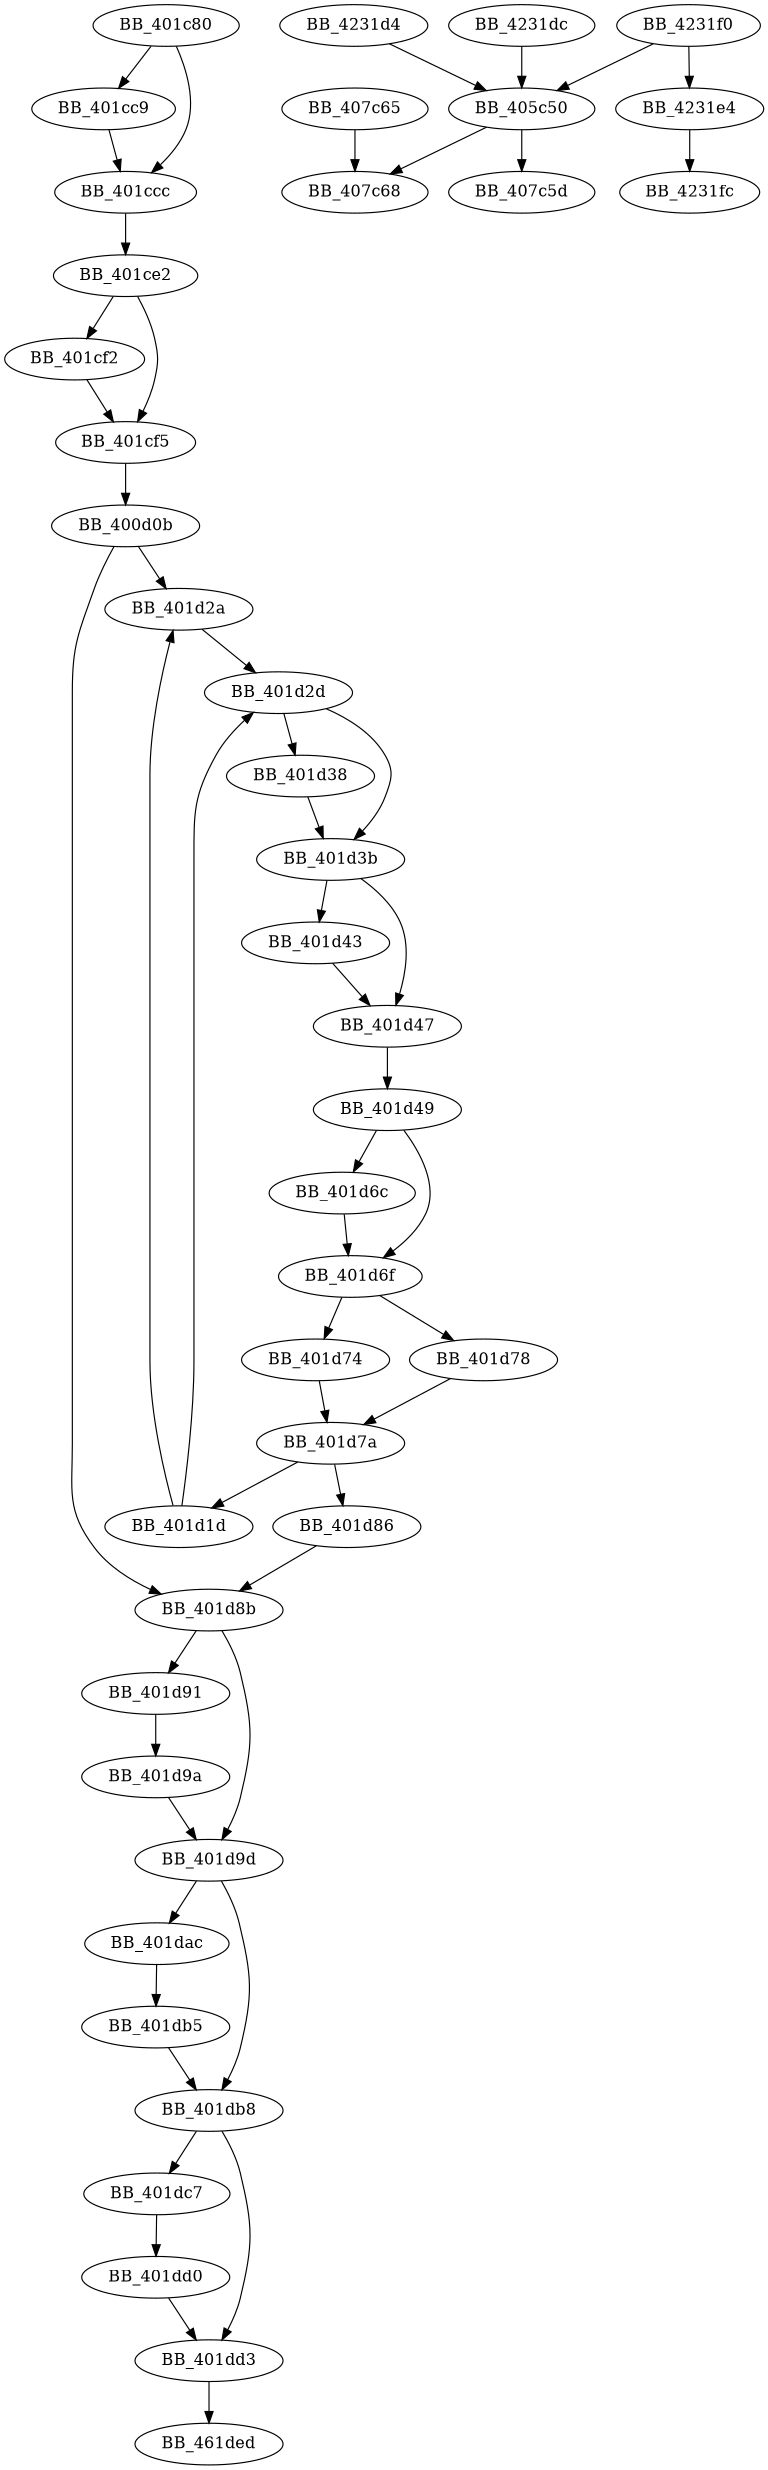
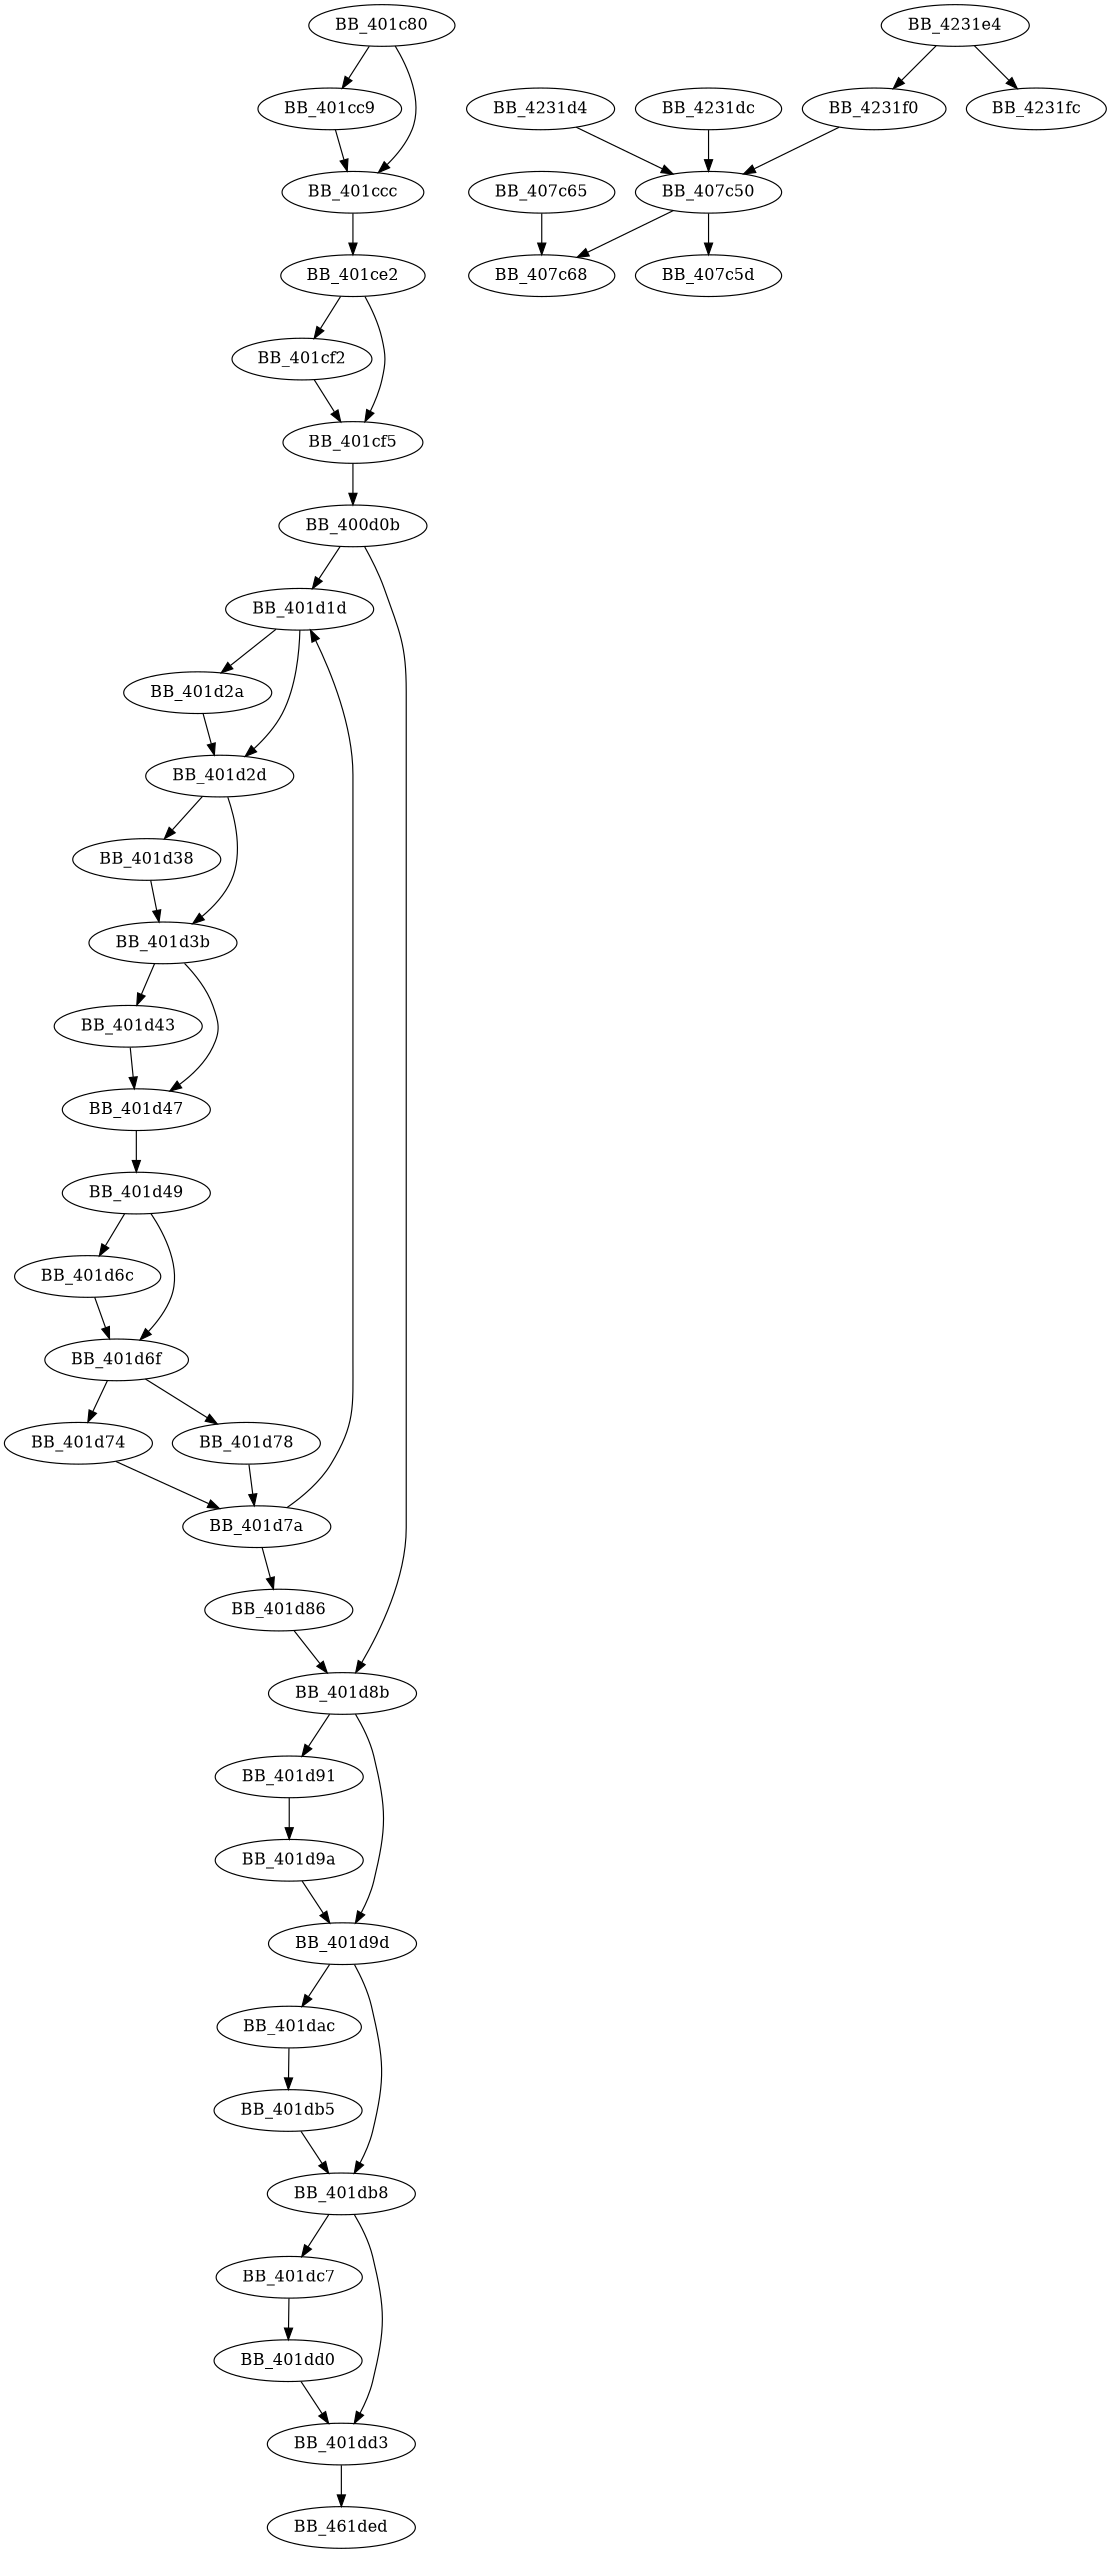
edge "BB_4231f0" -> "BB_4231e4": reversed
node "BB_405c50": label "BB_405c50" -> "BB_407c50"
edge "BB_400d0b" -> "BB_401d2a": now "BB_400d0b" -> "BB_401d1d"
